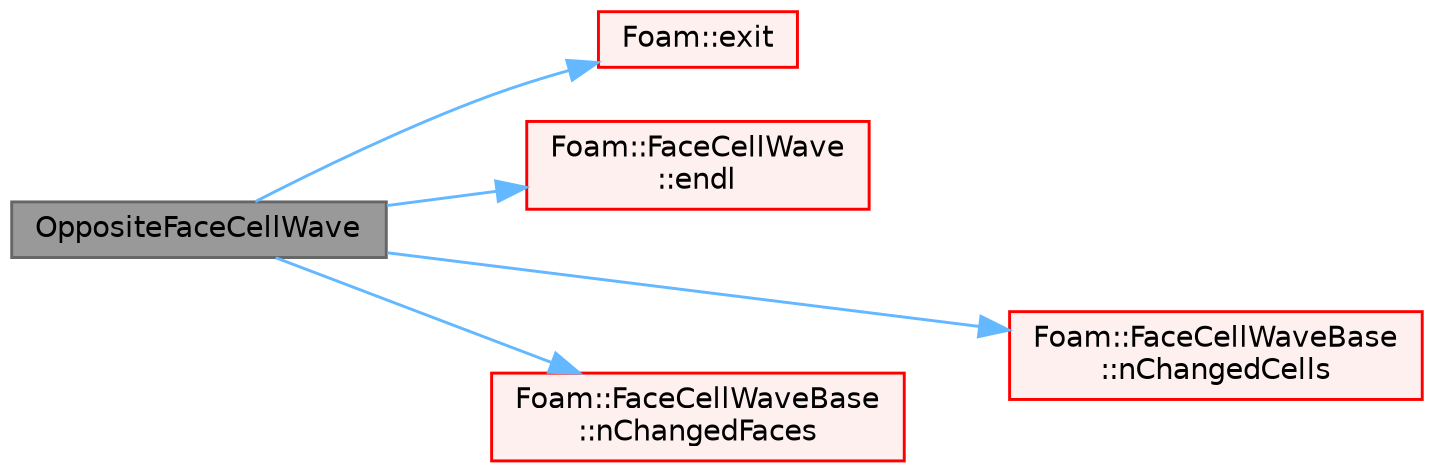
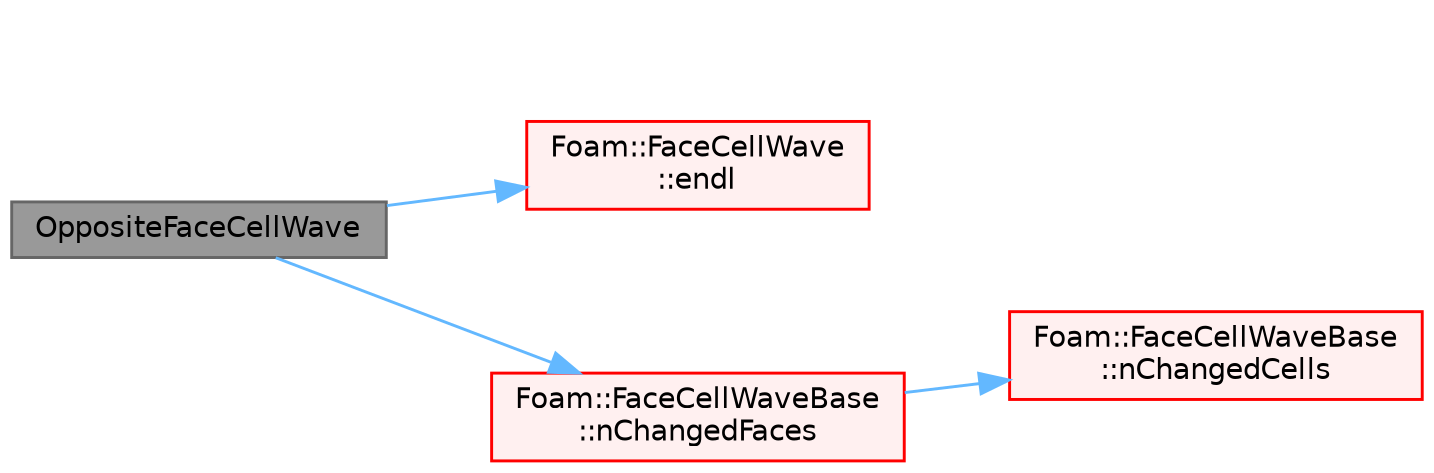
node "Foam::exit": removed
edge "OppositeFaceCellWave" -> "Foam::FaceCellWaveBase ::nChangedCells": now "Foam::FaceCellWaveBase ::nChangedFaces" -> "Foam::FaceCellWaveBase ::nChangedCells"
